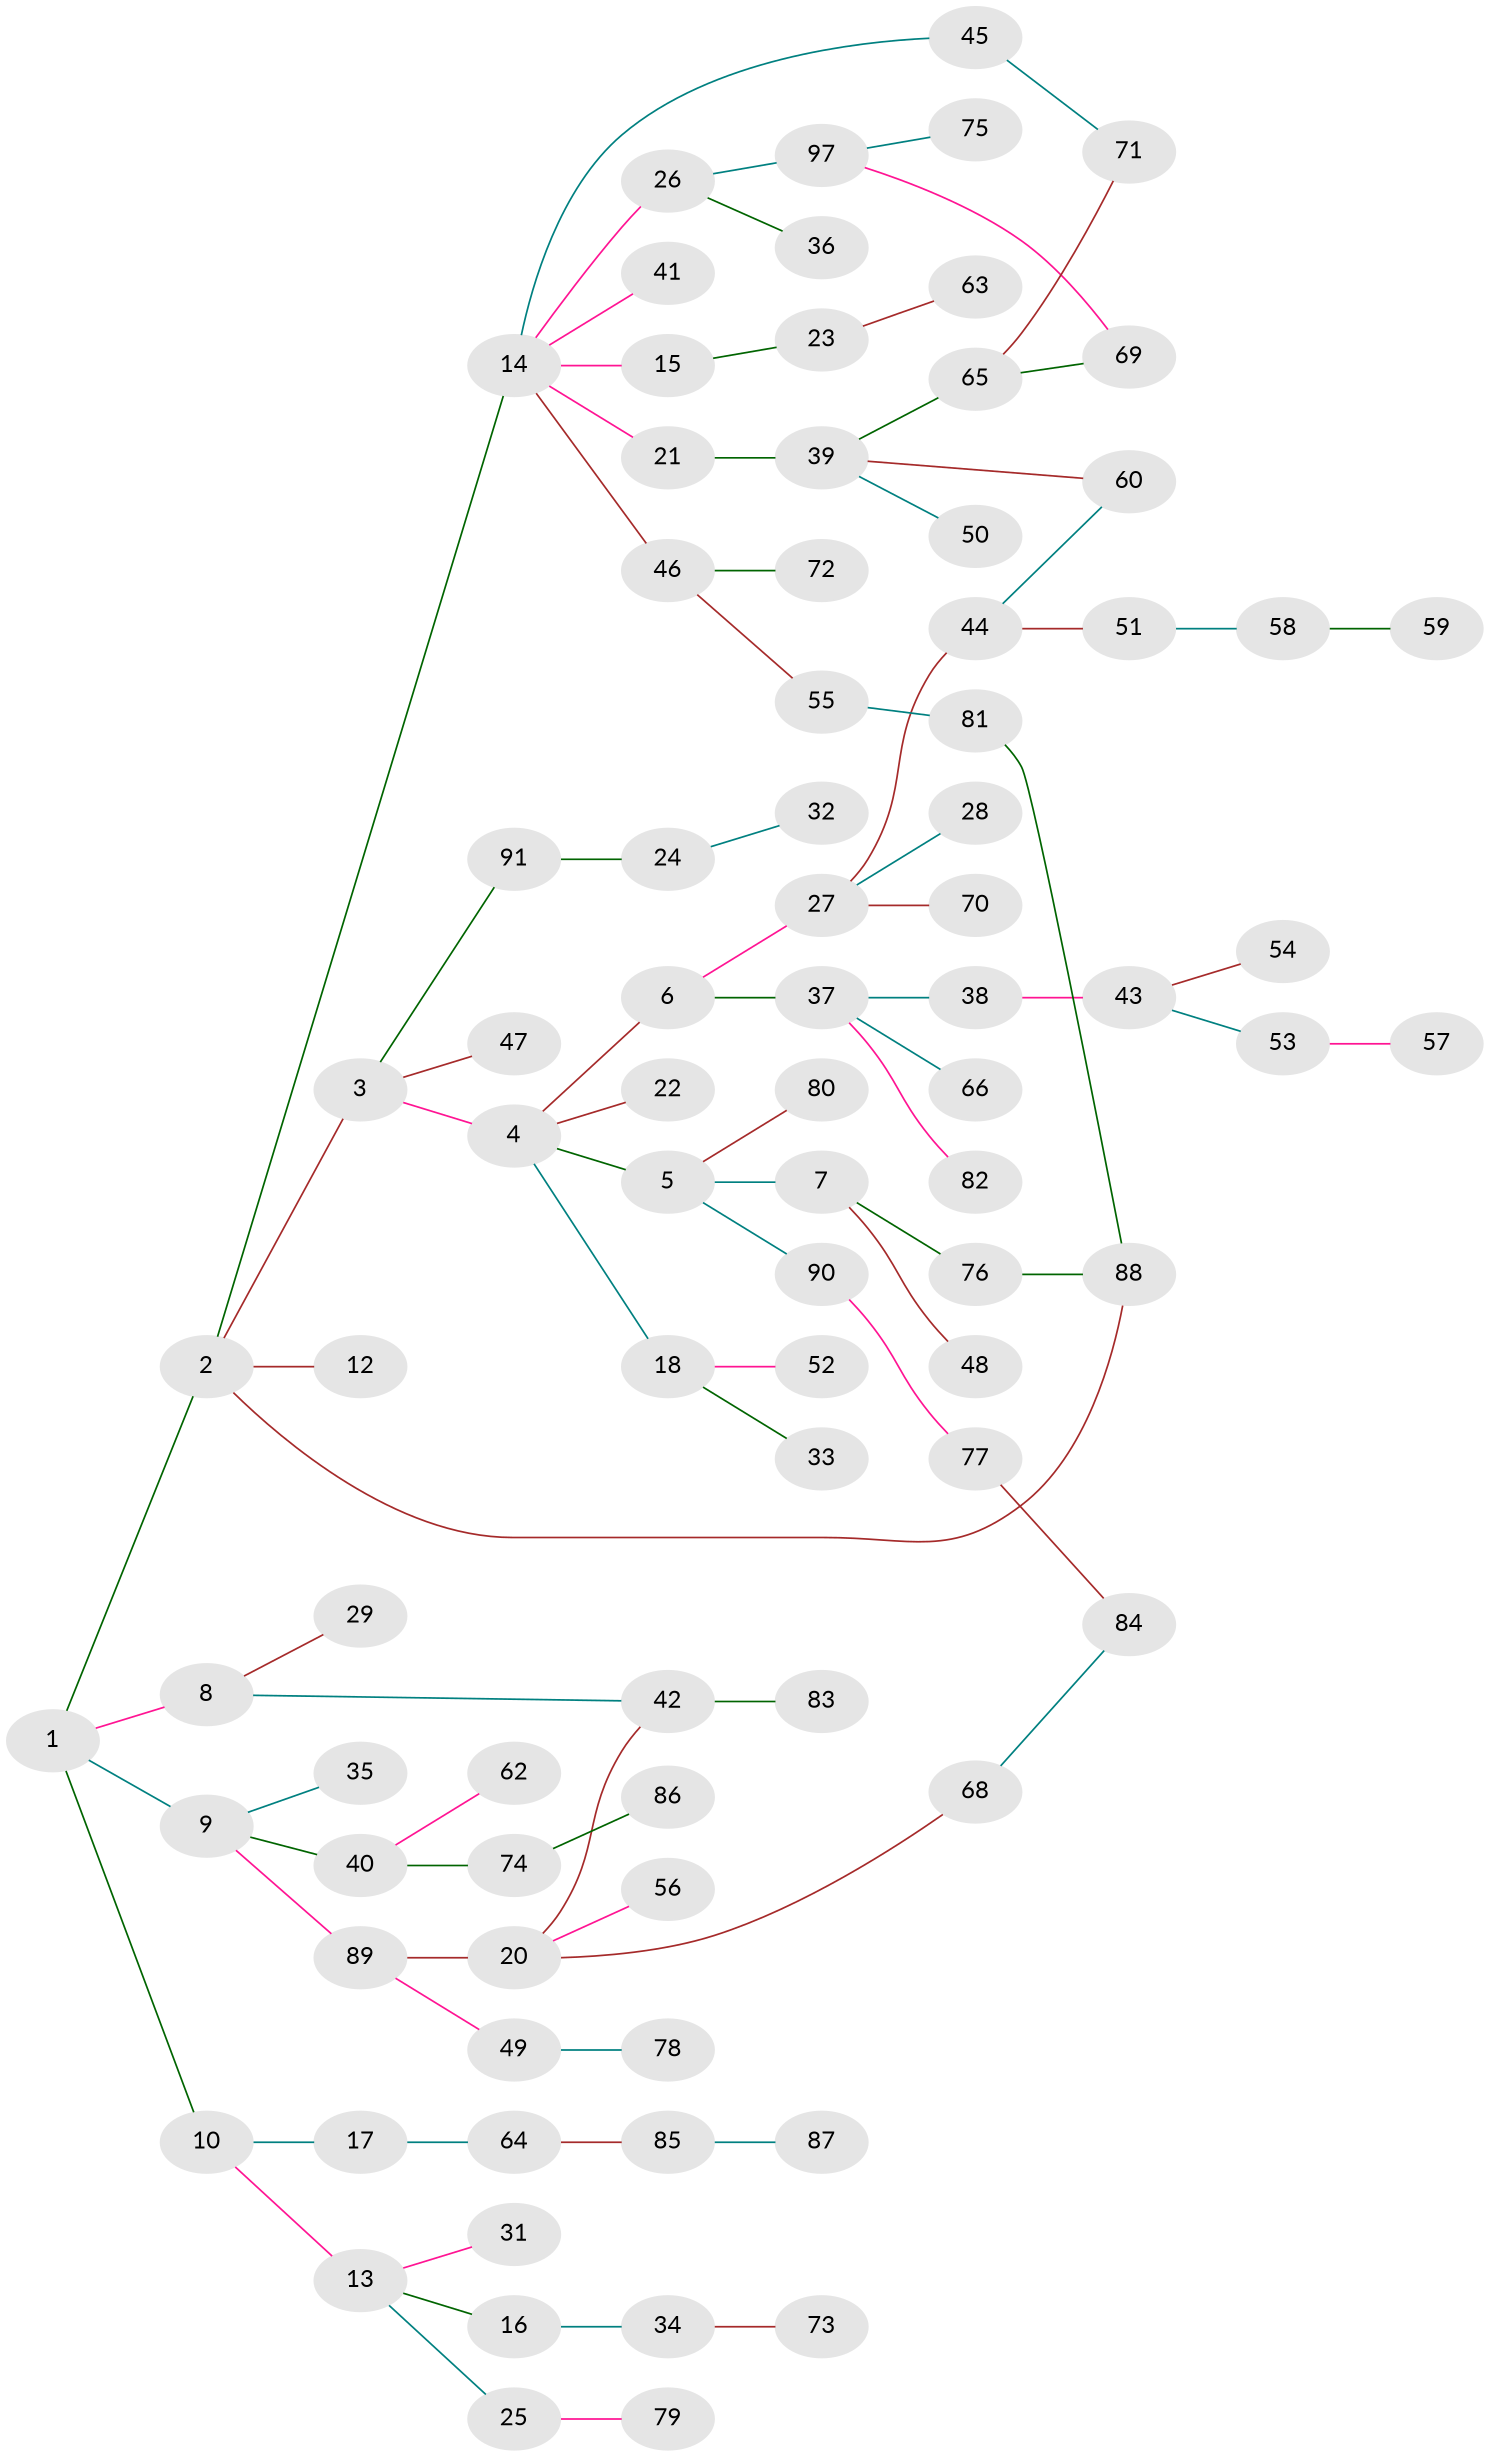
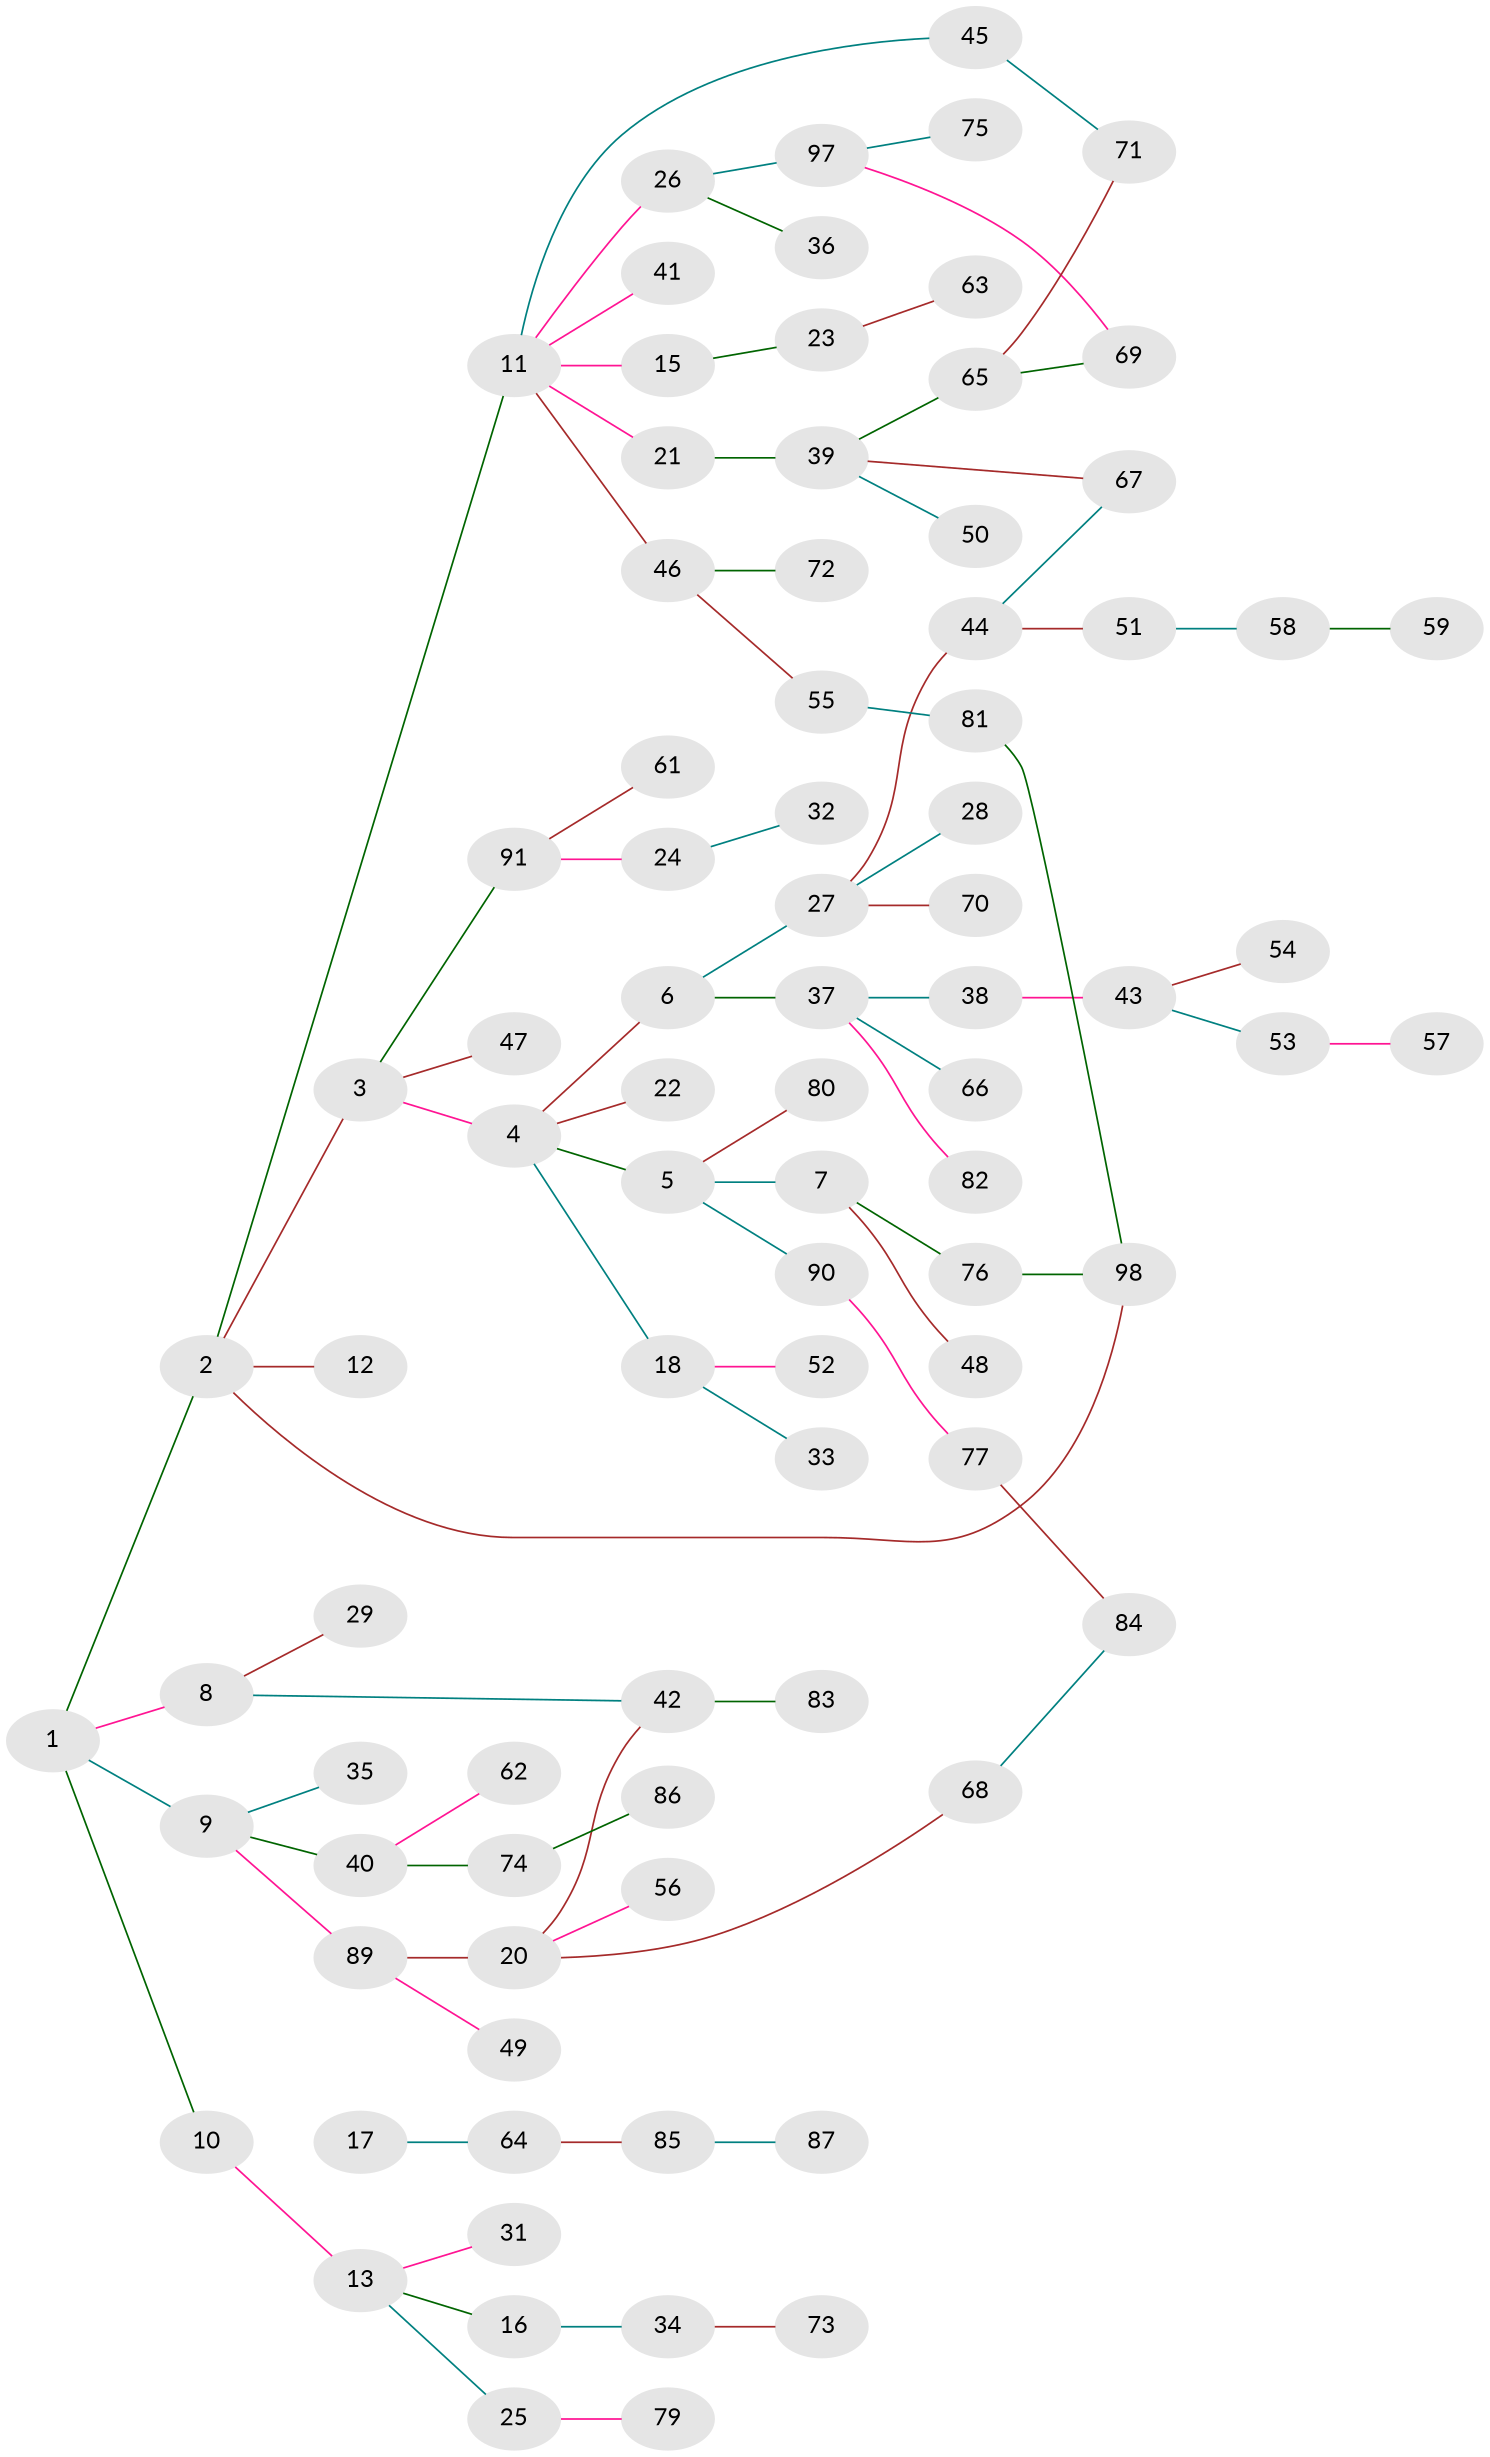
node "14": label "14" -> "11"
node "60": label "60" -> "67"
node "61": added
edge "91" -- "24": color darkgreen -> deeppink
edge "27" -- "6": color deeppink -> teal
node "88": label "88" -> "98"
edge "18" -- "33": color darkgreen -> teal
node "78": removed
edge "10" -- "17": removed
